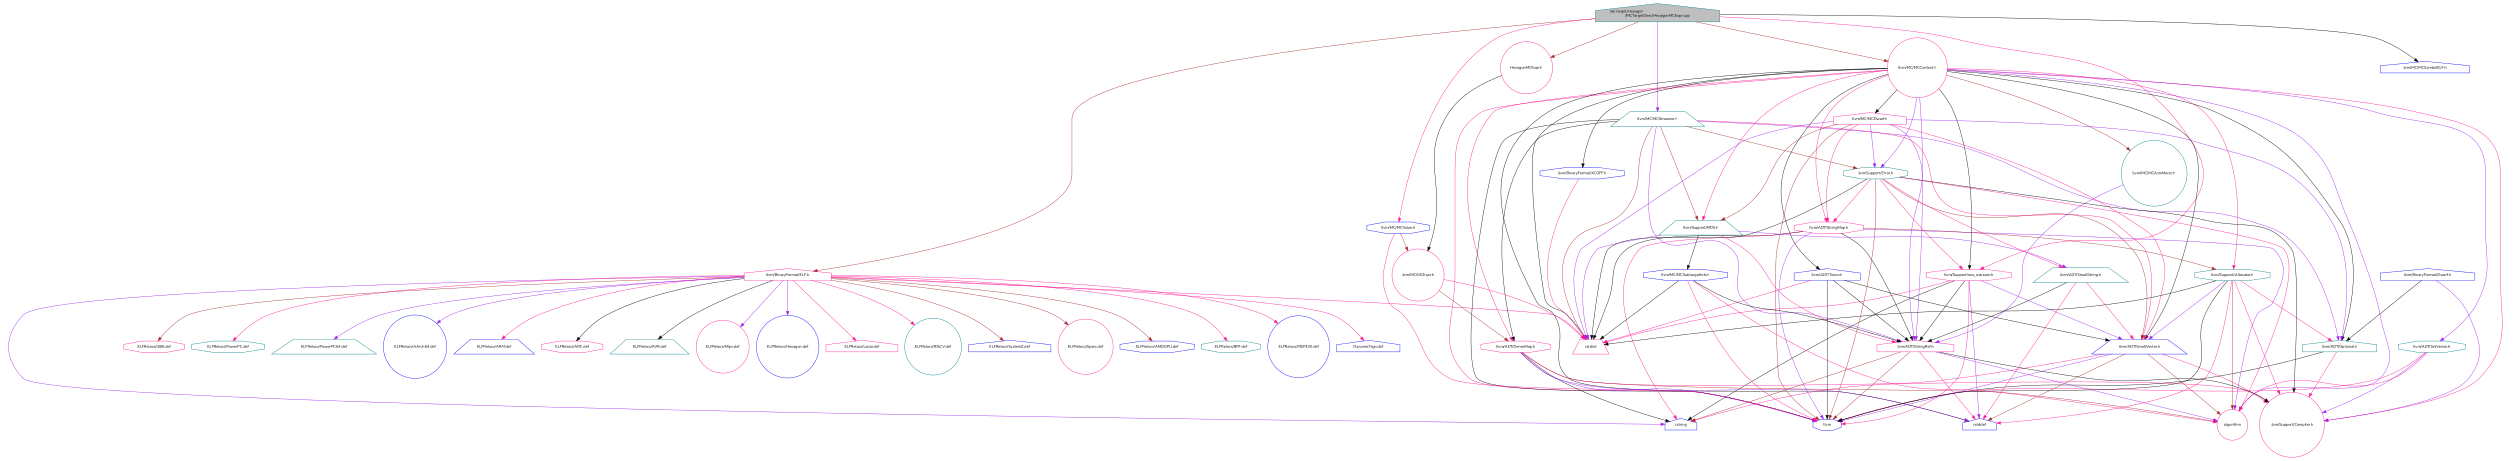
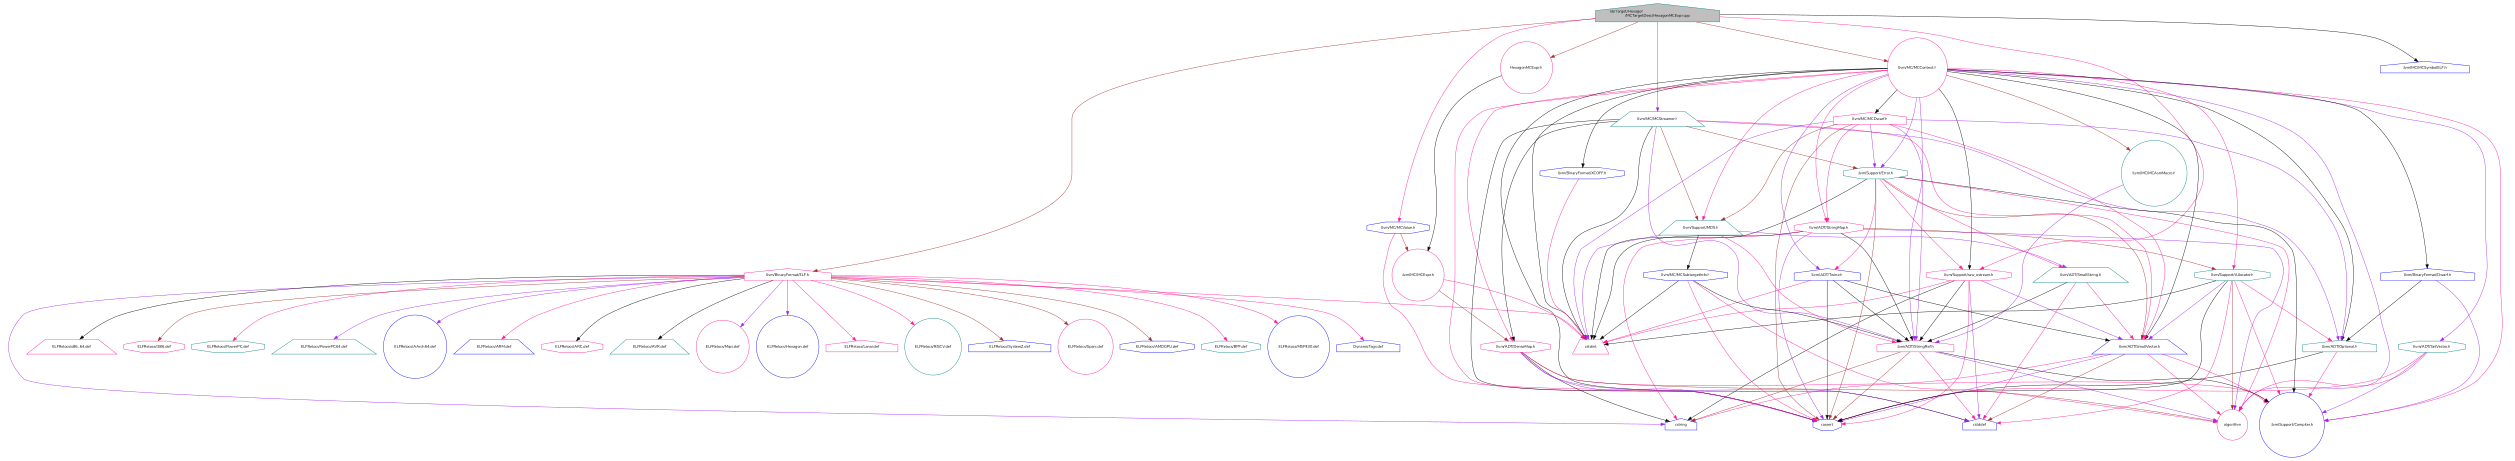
edge "llvm/MC/MCContext.h" -> "llvm/BinaryFormat/Dwarf.h": added
edge "llvm/MC/MCContext.h" -> "llvm/ADT/Twine.h": color black -> purple
edge "llvm/Support/Error.h" -> "llvm/ADT/StringMap.h": now "llvm/Support/Error.h" -> "llvm/ADT/Twine.h"
edge "llvm/MC/MCStreamer.h" -> "cstdint": color brown -> black
node "ELFRelocs/x86_64.def": added
edge "llvm/ADT/SmallVector.h" -> "algorithm": color brown -> deeppink
node "llvm": label "llvm" -> "cassert"
node "llvm/Support/Compiler.h": color deeppink -> blue
